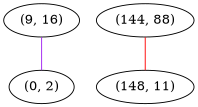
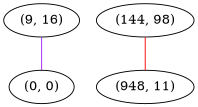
node "(144, 88)": label "(144, 88)" -> "(144, 98)"
node "(0, 2)": label "(0, 2)" -> "(0, 0)"
node "(148, 11)": label "(148, 11)" -> "(948, 11)"
